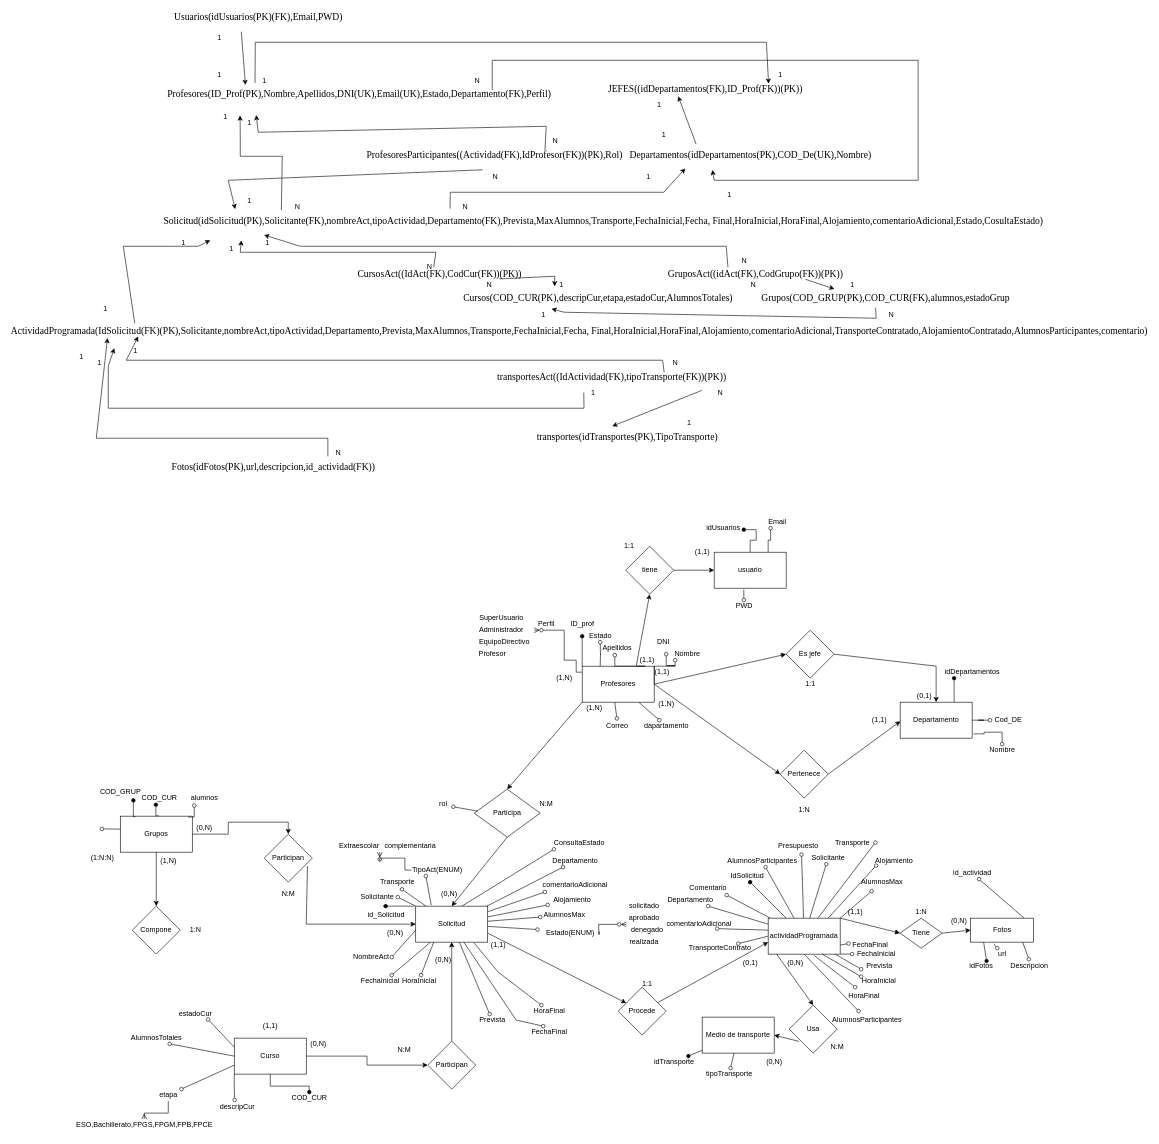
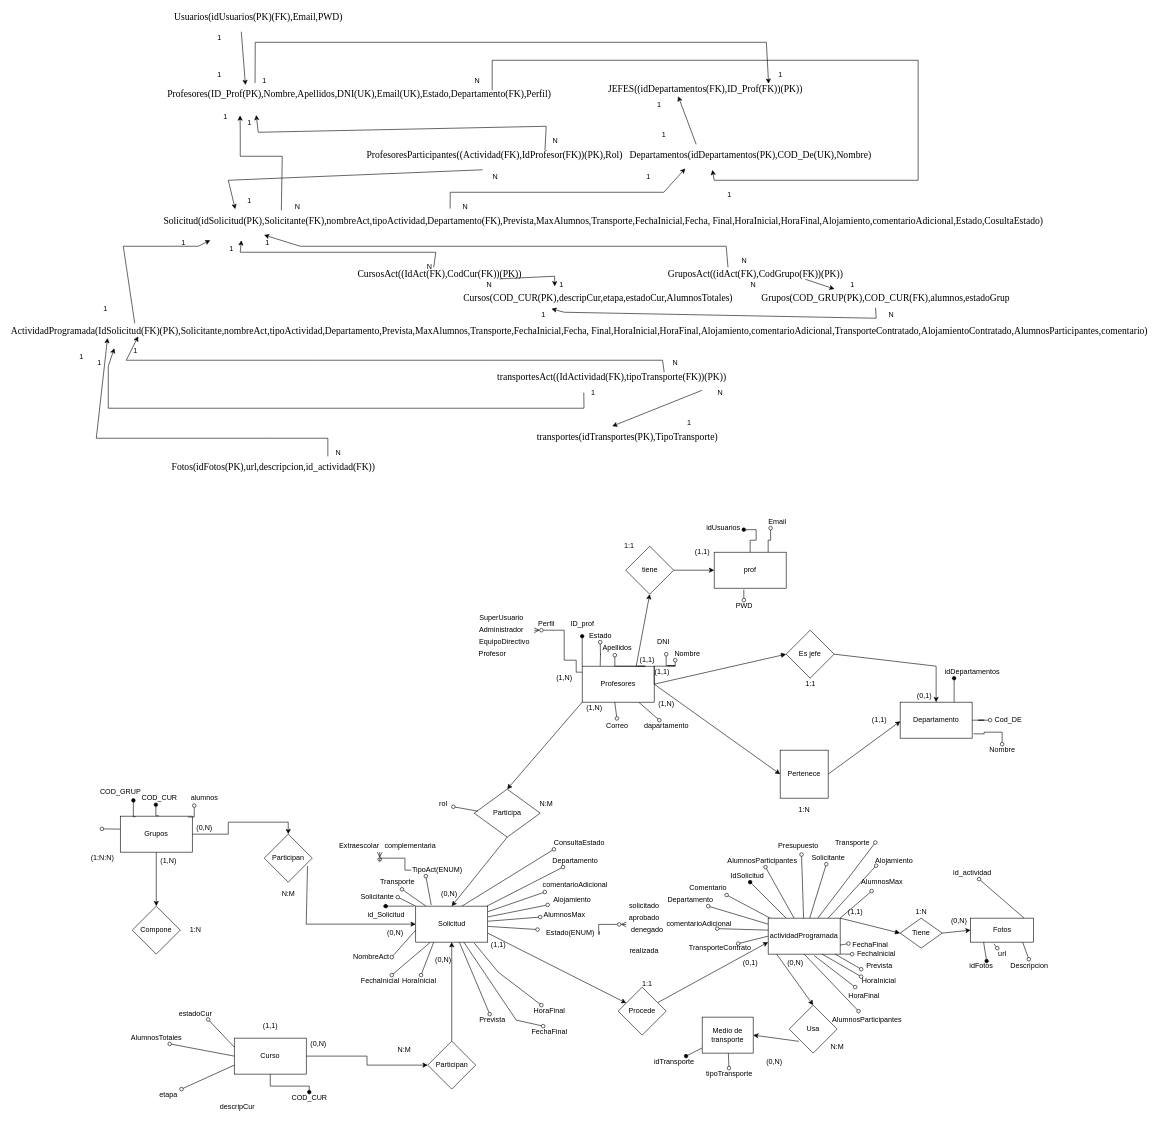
node "usuario": label "usuario" -> "prof"
node "Pertenece": shape diamond -> rectangle
node "realizada": moved (644, 942) -> (644, 951)
node "Medio de transporte": size 72x36 -> 51x36
edge "Curso" -> "descripCur": removed
edge "etapa" -> "ESO,Bachillerato,FPGS,FPGM,FPB,FPCE": removed
node "ESO,Bachillerato,FPGS,FPGM,FPB,FPCE": removed
